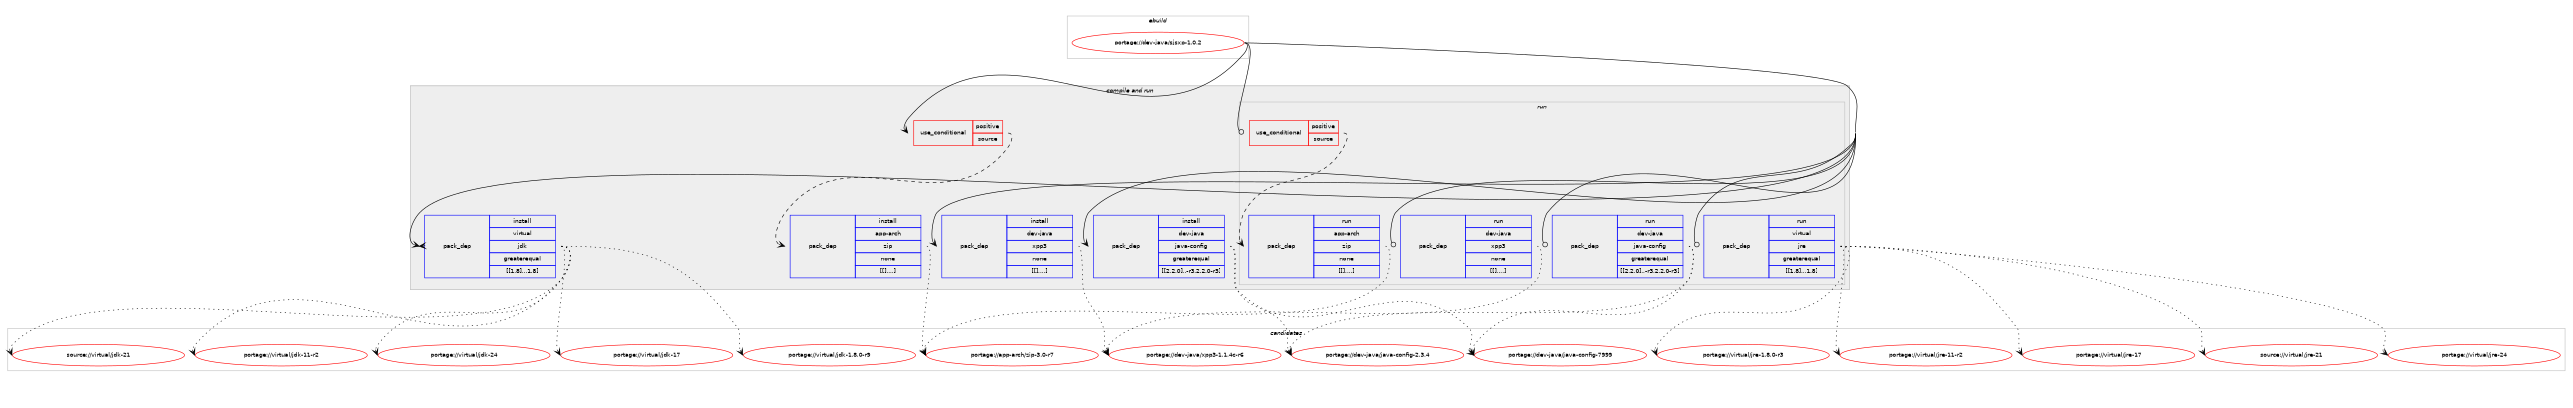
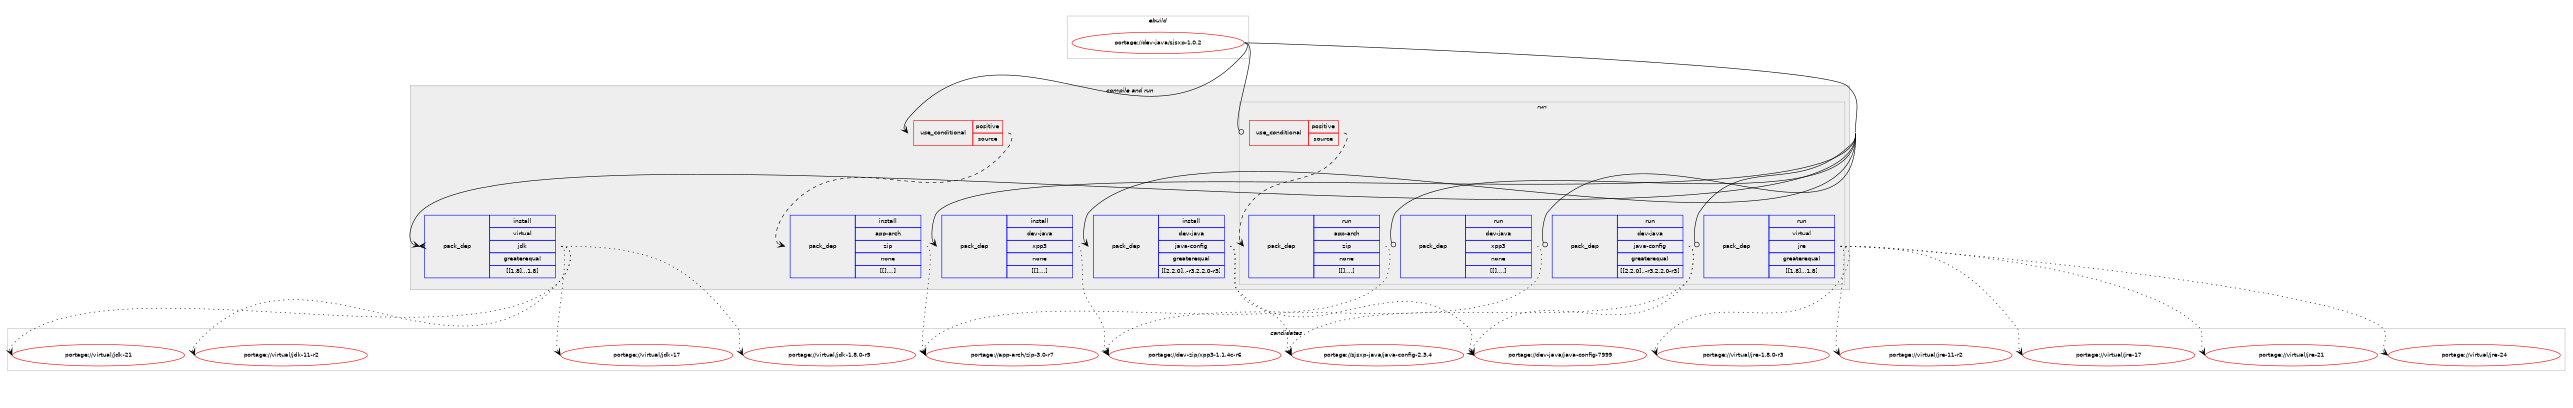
node "source://virtual/jdk-21": label "source://virtual/jdk-21" -> "portage://virtual/jdk-21"
node "portage://virtual/jdk-24": removed
node "portage://dev-java/xpp3-1.1.4c-r6": label "portage://dev-java/xpp3-1.1.4c-r6" -> "portage://dev-zip/xpp3-1.1.4c-r6"
node "portage://dev-java/java-config-2.3.4": label "portage://dev-java/java-config-2.3.4" -> "portage://sjsxp-java/java-config-2.3.4"
node "source://virtual/jre-21": label "source://virtual/jre-21" -> "portage://virtual/jre-21"
